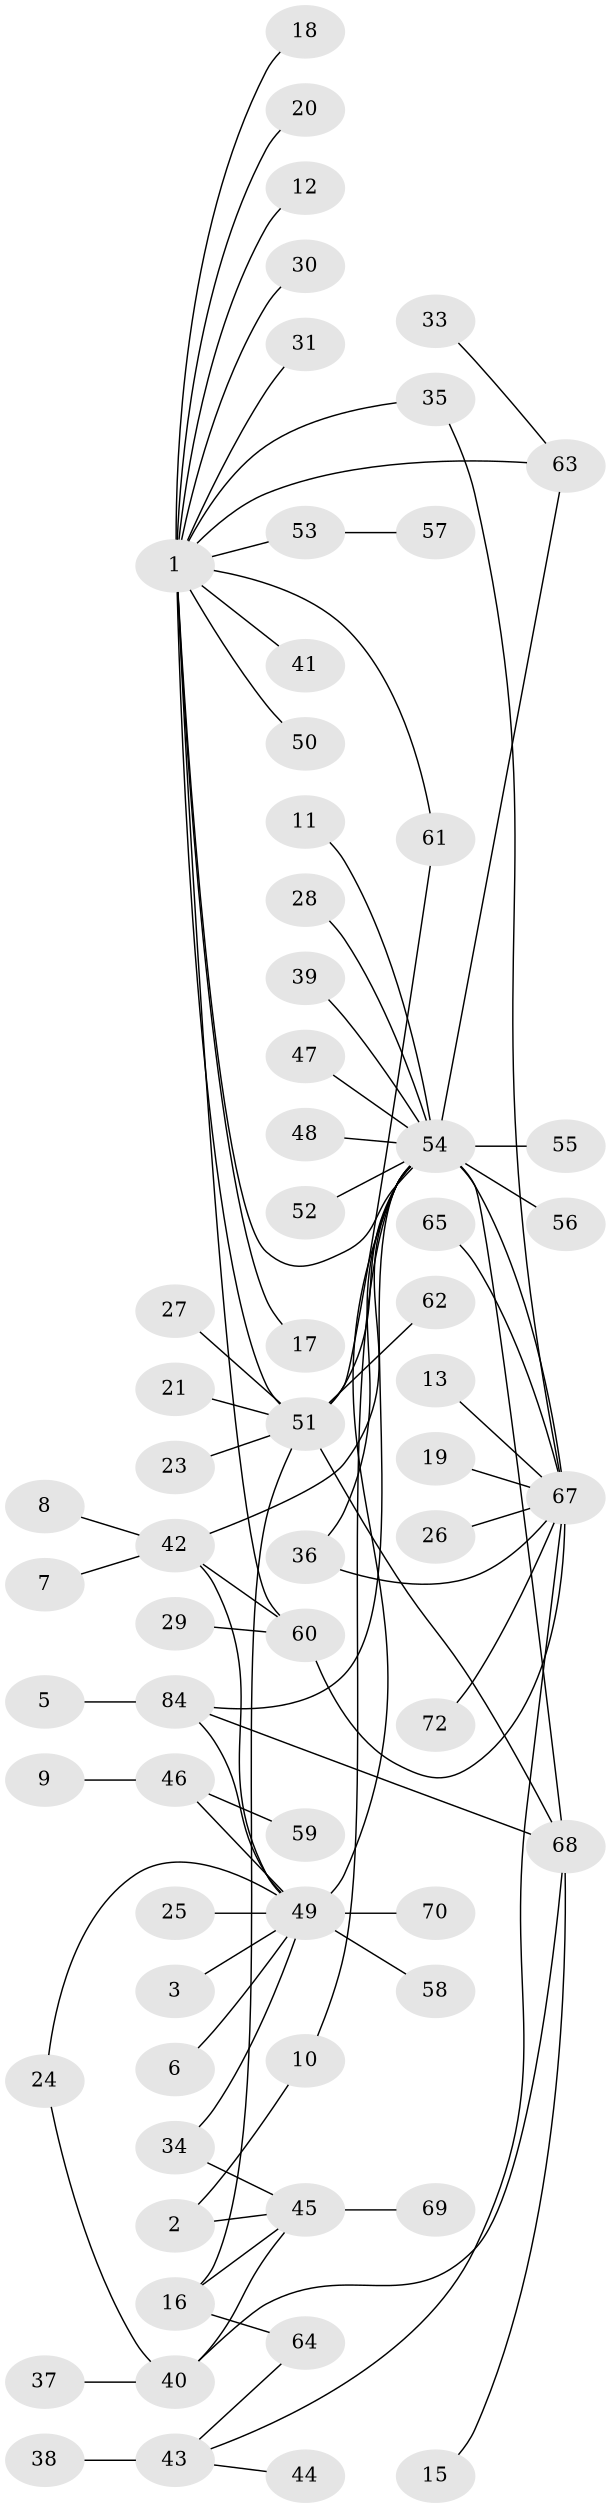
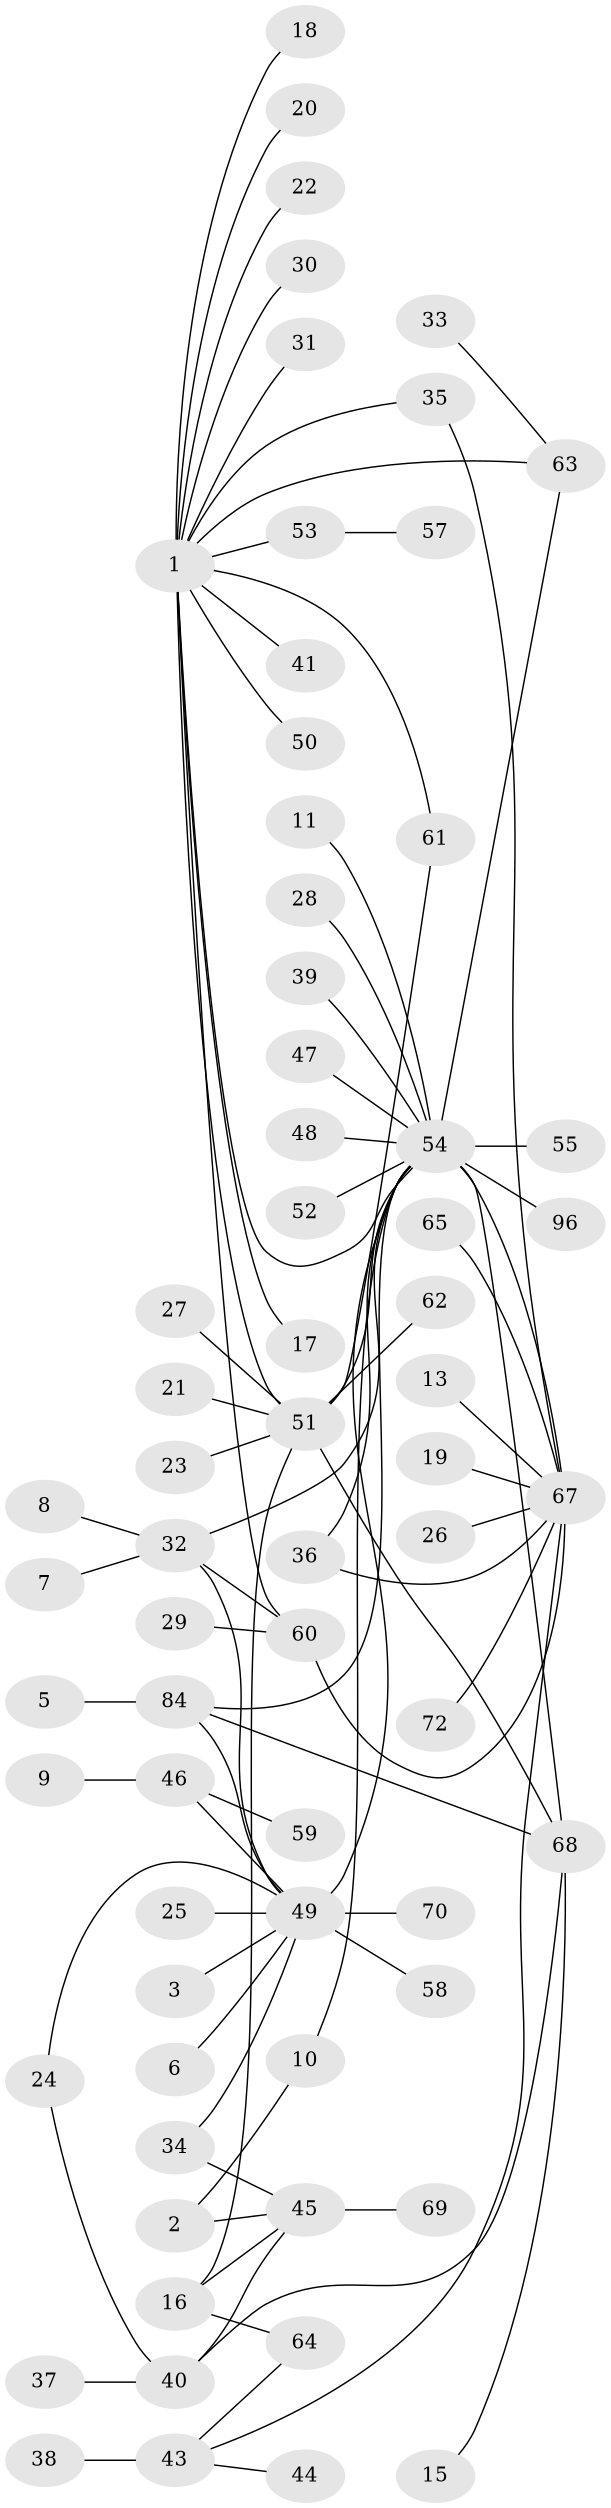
node "12": label "12" -> "22"
node "56": label "56" -> "96"
node "42": label "42" -> "32"
